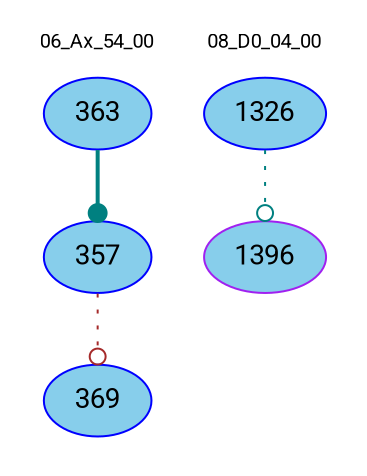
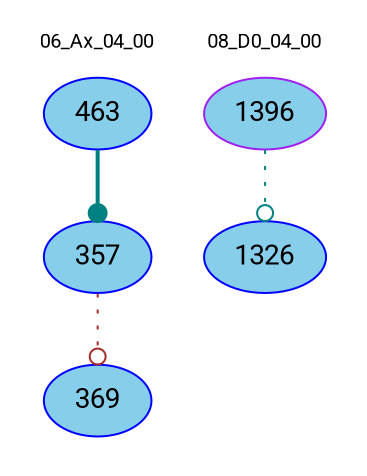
cluster "06_Ax_54_00": label "06_Ax_54_00" -> "06_Ax_04_00"
node "363": label "363" -> "463"
edge "1326" -> "1396": reversed
